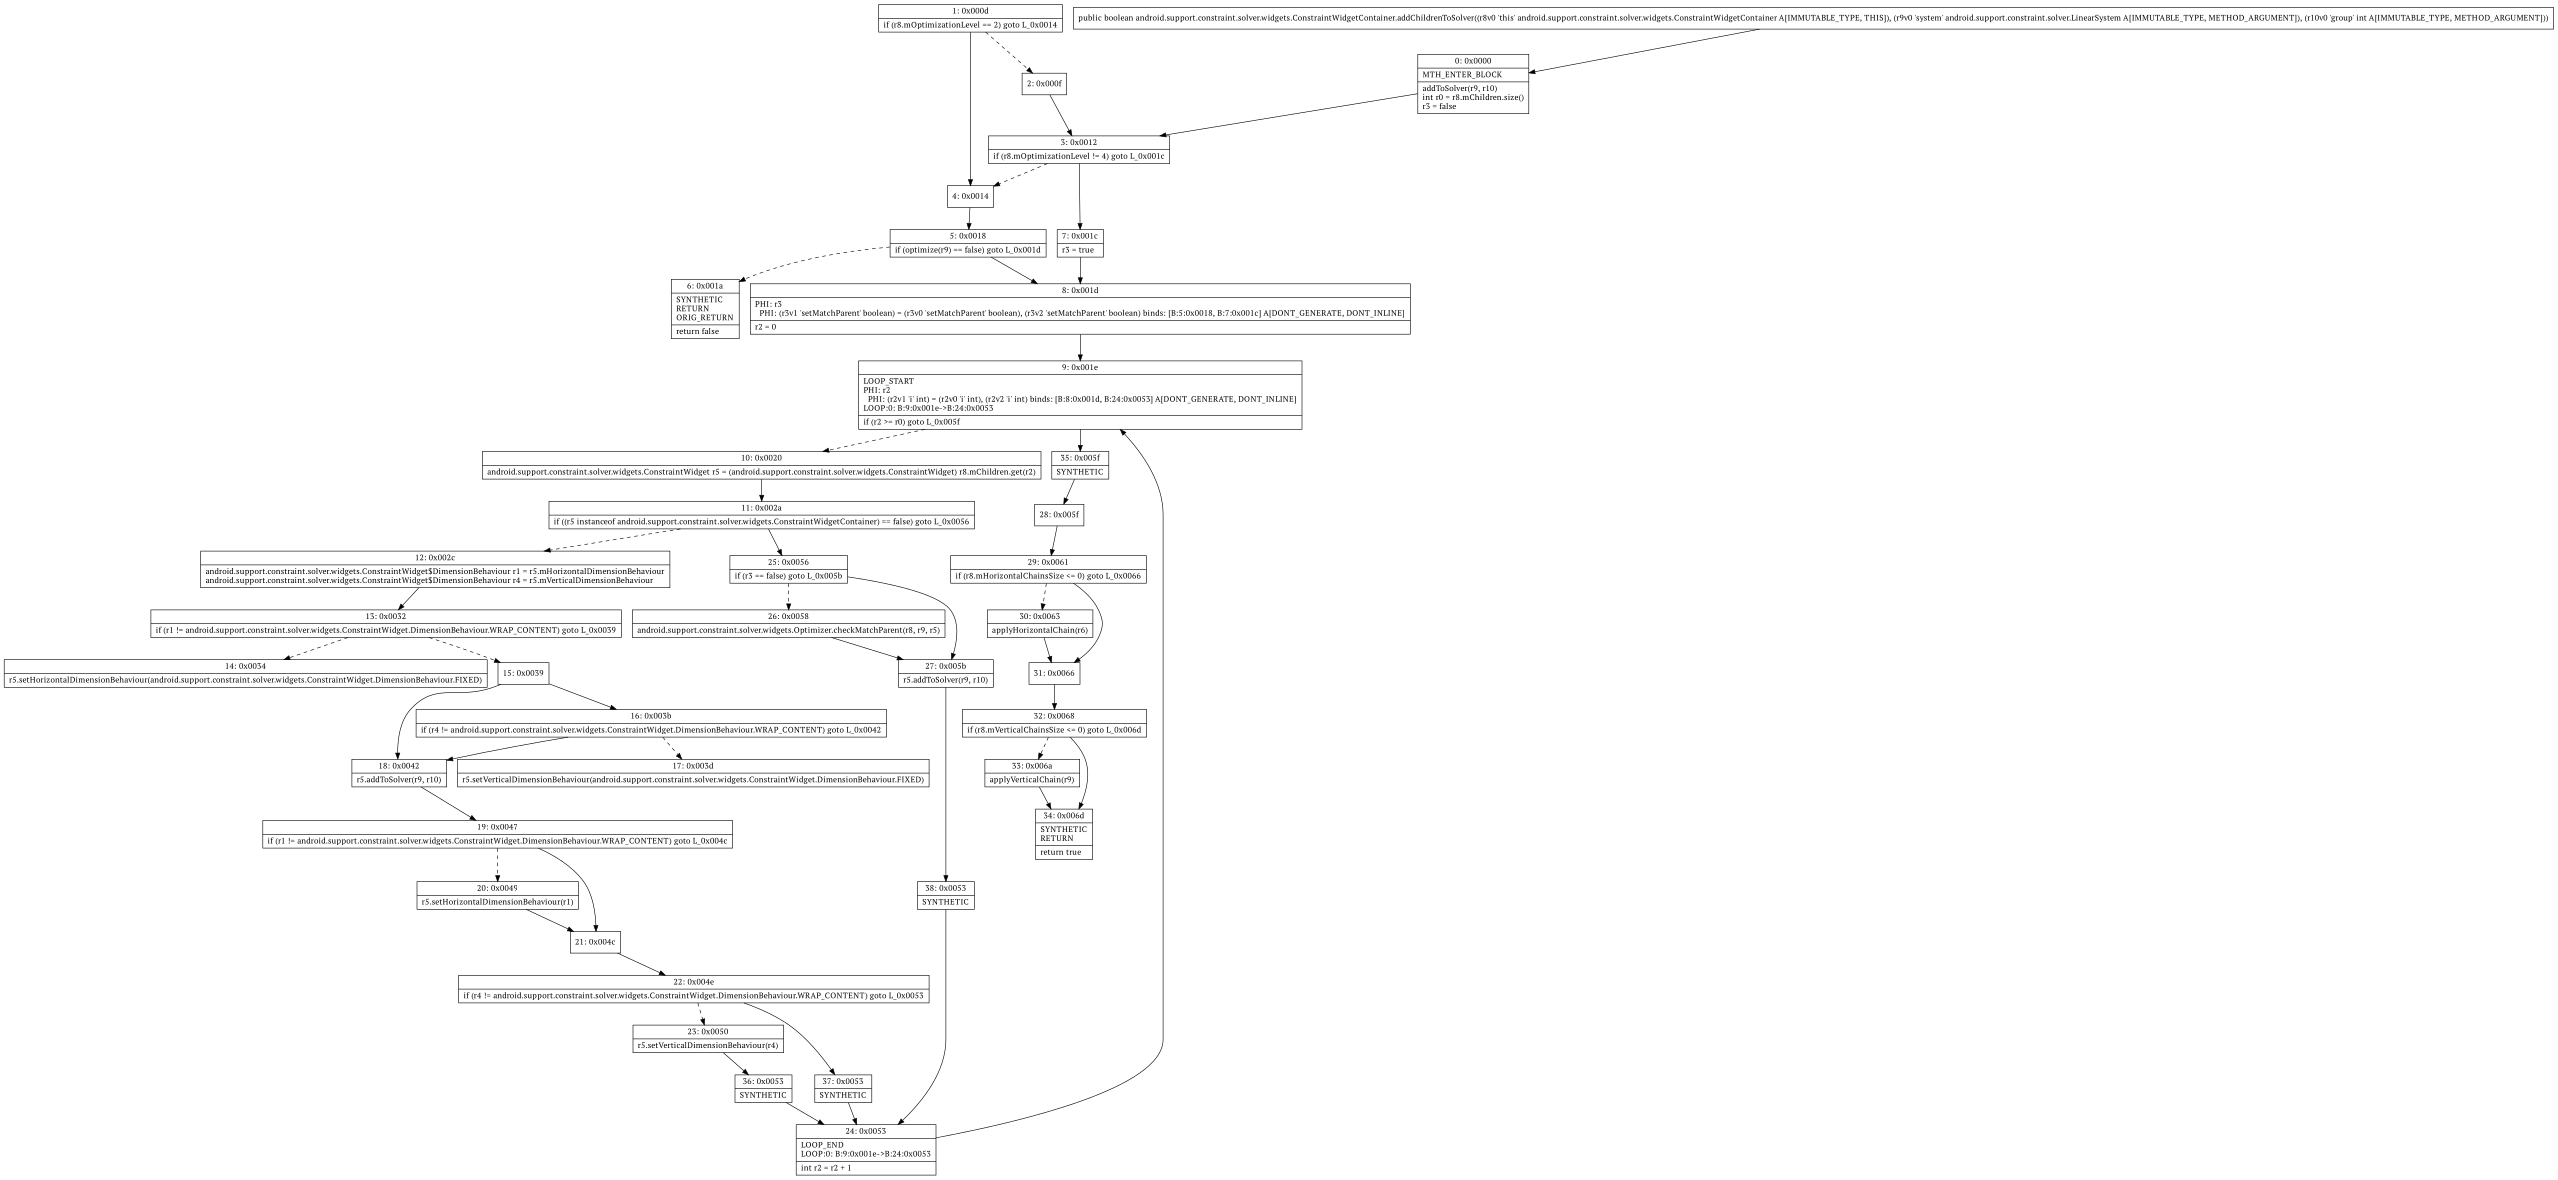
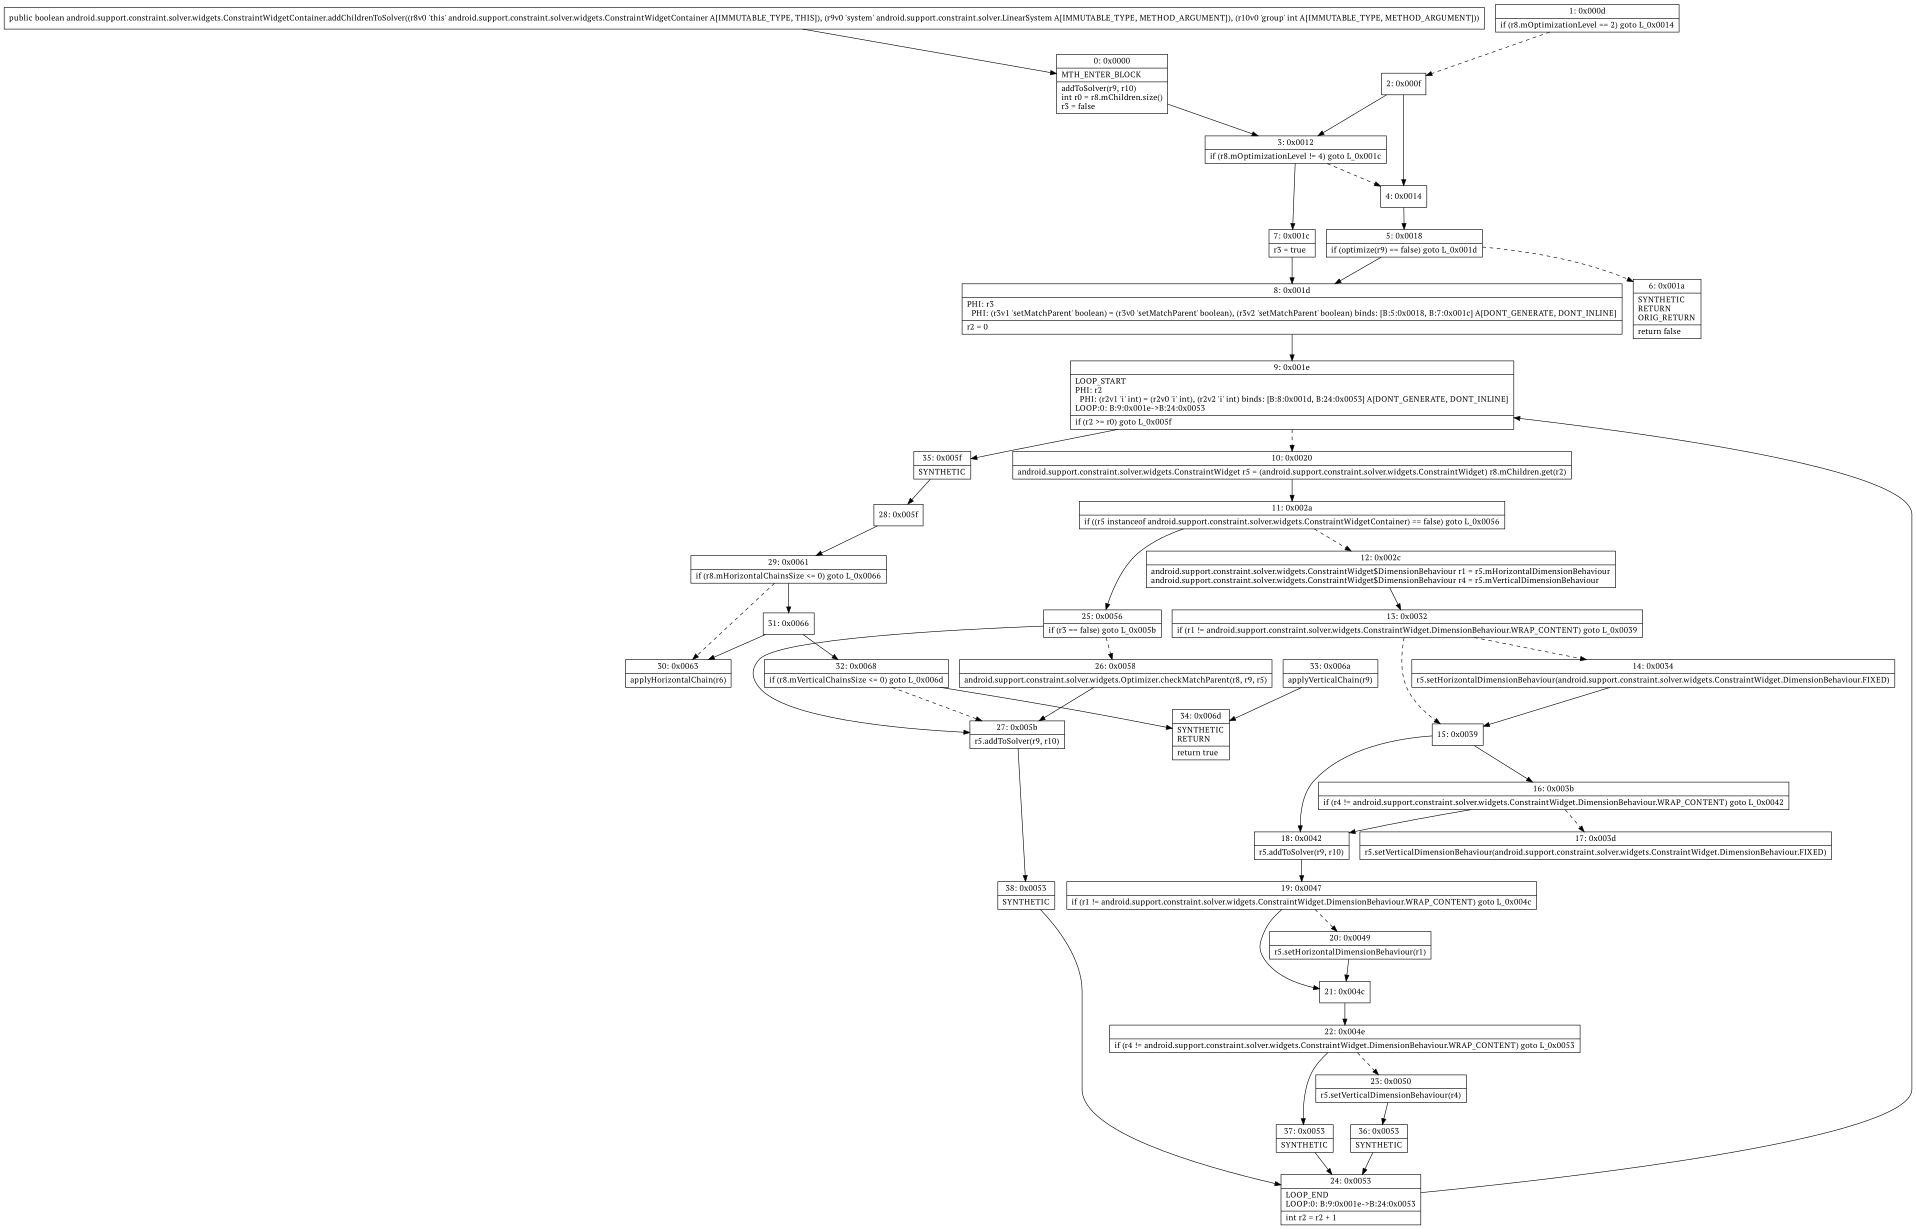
edge "1: 0x000d" -> "4: 0x0014": now "2: 0x000f" -> "4: 0x0014"
edge "30: 0x0063" -> "31: 0x0066": reversed
edge "14: 0x0034" -> "15: 0x0039": added
edge "32: 0x0068" -> "33: 0x006a": now "32: 0x0068" -> "27: 0x005b"
